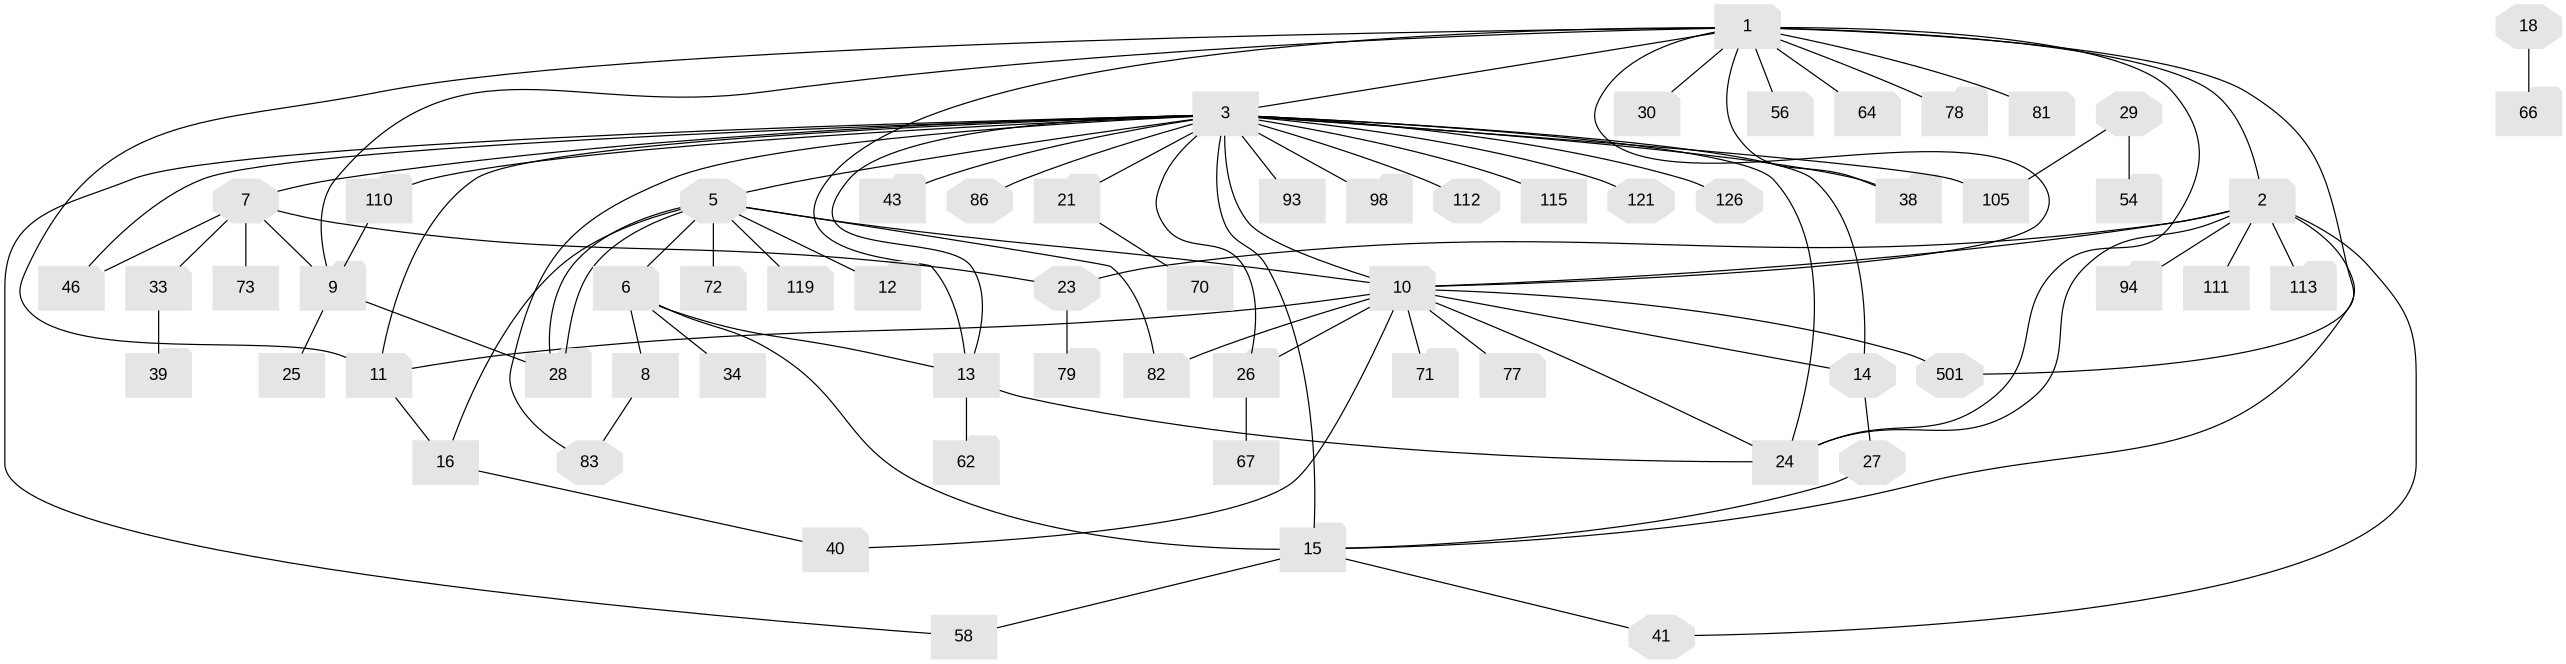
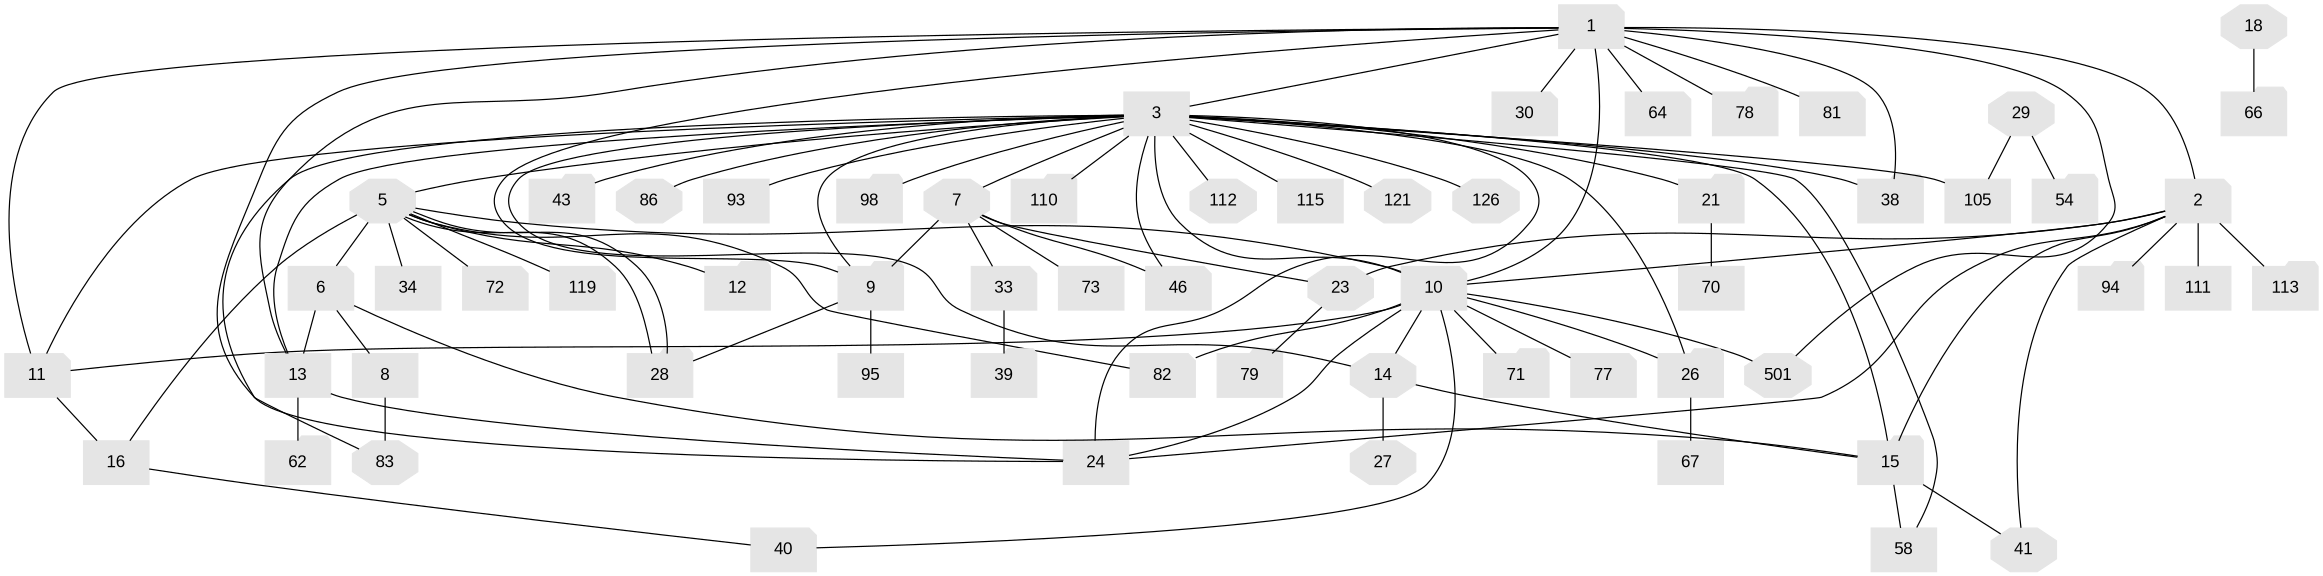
node "56": removed
edge "110" -- "9": now "3" -- "9"
edge "6" -- "34": now "5" -- "34"
node "25": label "25" -> "95"
edge "27" -- "15": now "14" -- "15"
